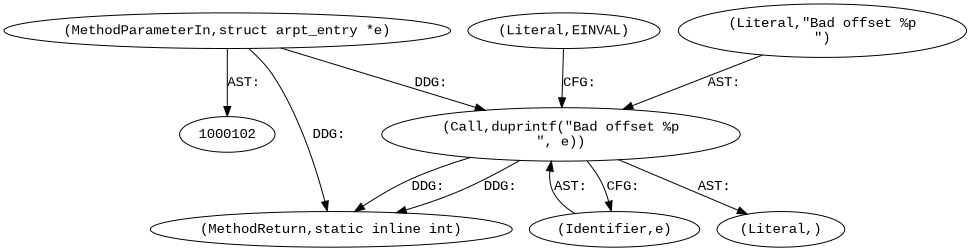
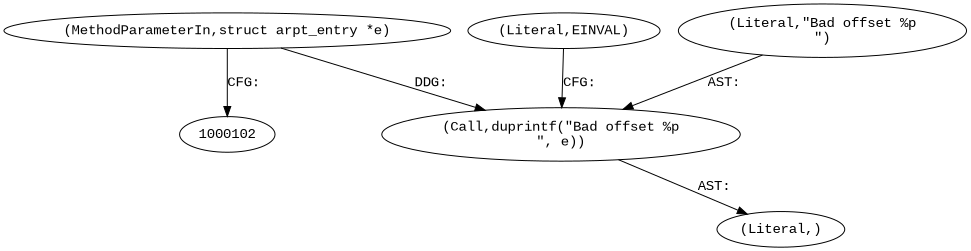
edge "(MethodParameterIn,struct arpt_entry *e)" -> "1000102": label "AST: " -> "CFG: "
node "(MethodReturn,static inline int)": removed
node "(Identifier,e)": removed
